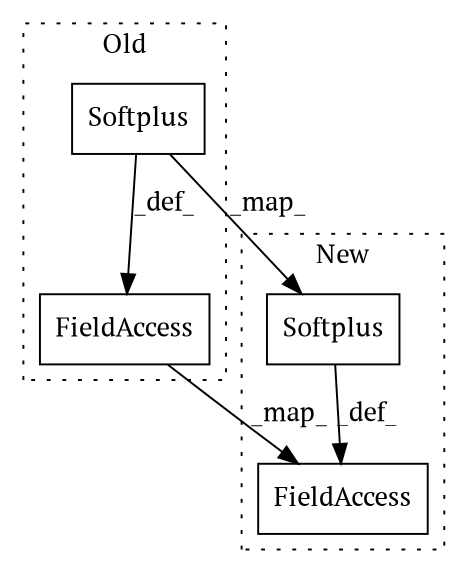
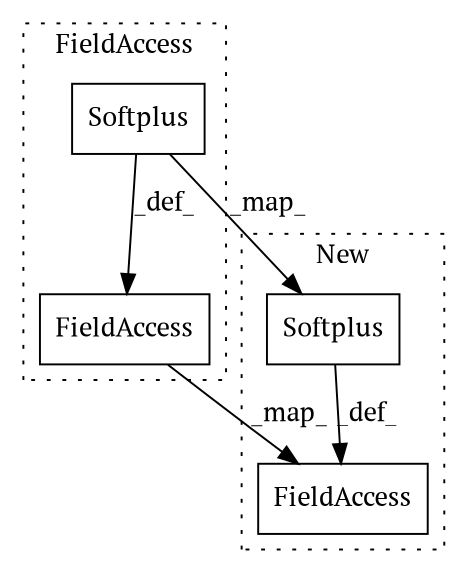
cluster "Old": label "Old" -> "FieldAccess"
